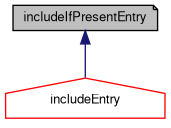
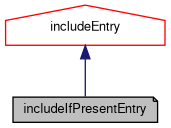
edge "includeEntry" -> "includeIfPresentEntry": reversed
